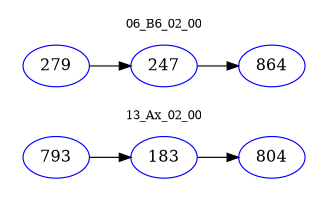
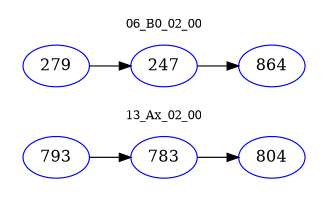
cluster "06_B6_02_00": label "06_B6_02_00" -> "06_B0_02_00"
node "183": label "183" -> "783"
